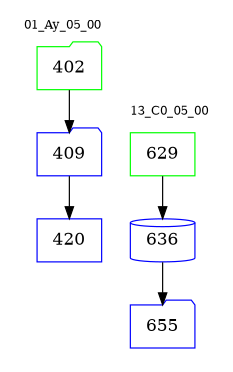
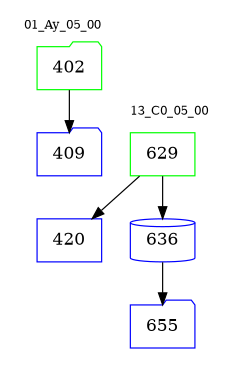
edge "409" -> "420": now "629" -> "420"
